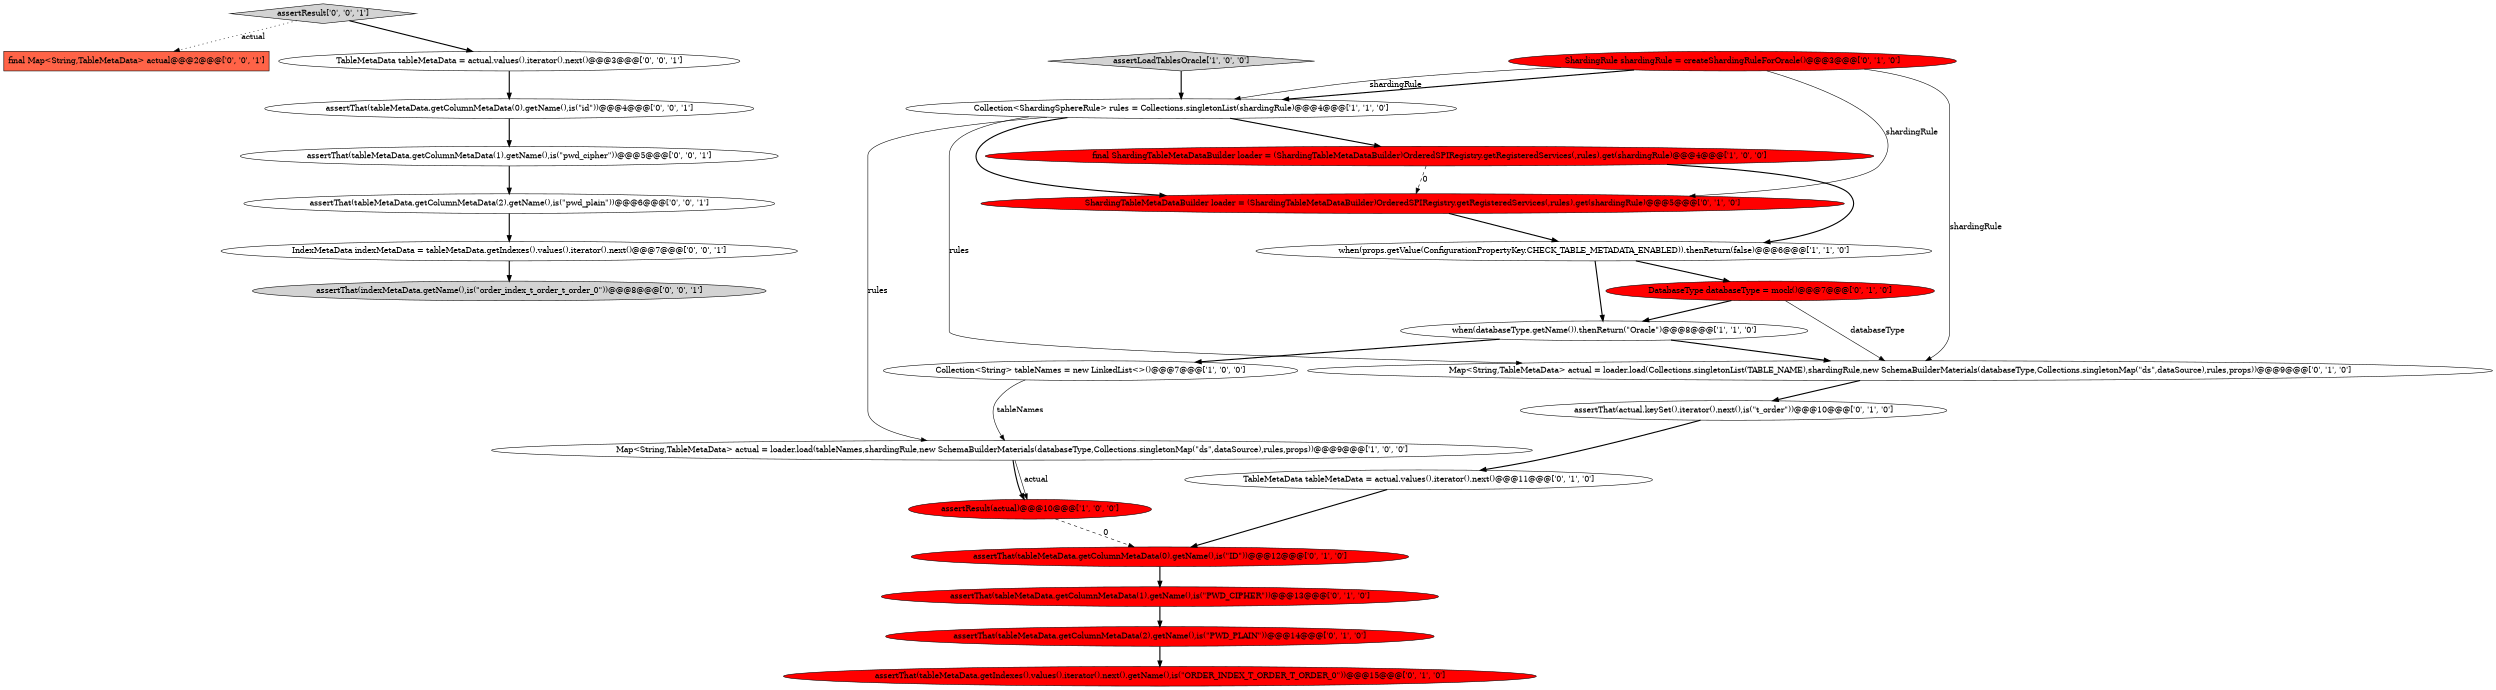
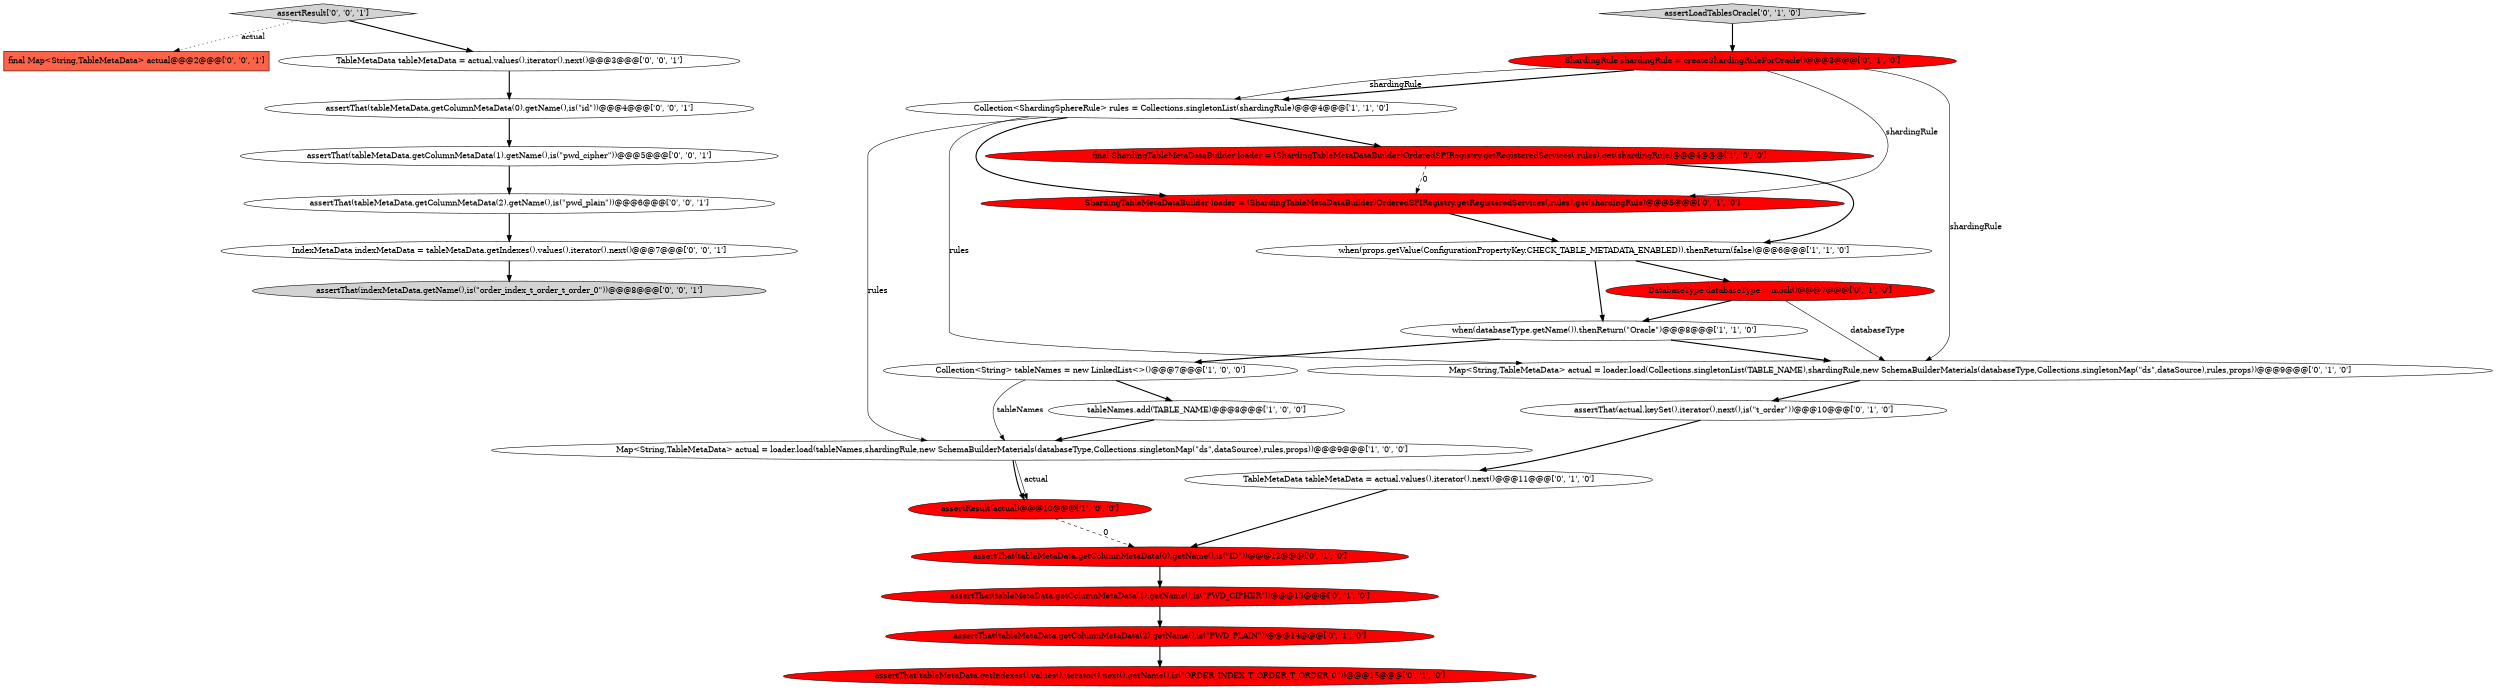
node "assertLoadTablesOracle['0', '1', '0']": added
node "assertLoadTablesOracle['1', '0', '0']": removed
node "tableNames.add(TABLE_NAME)@@@8@@@['1', '0', '0']": added
